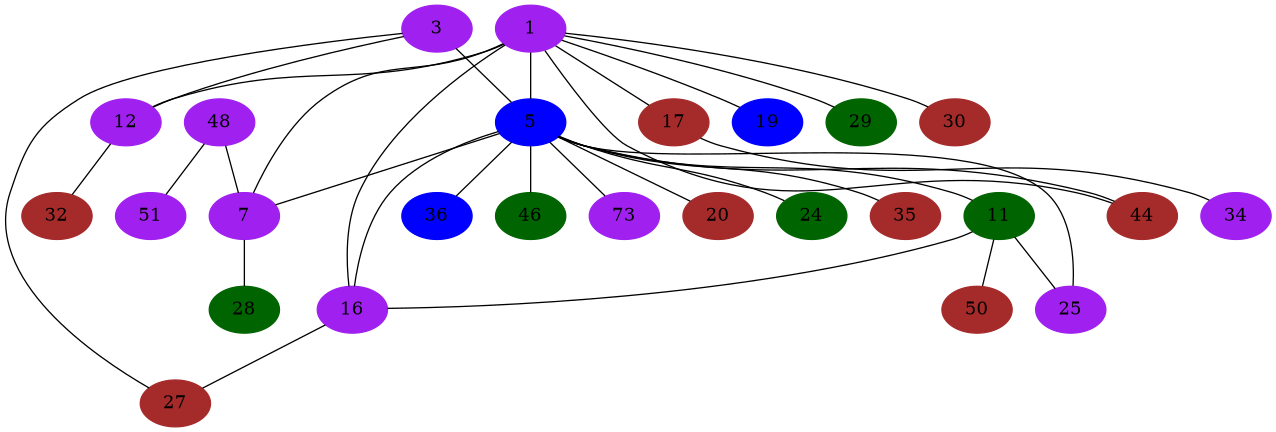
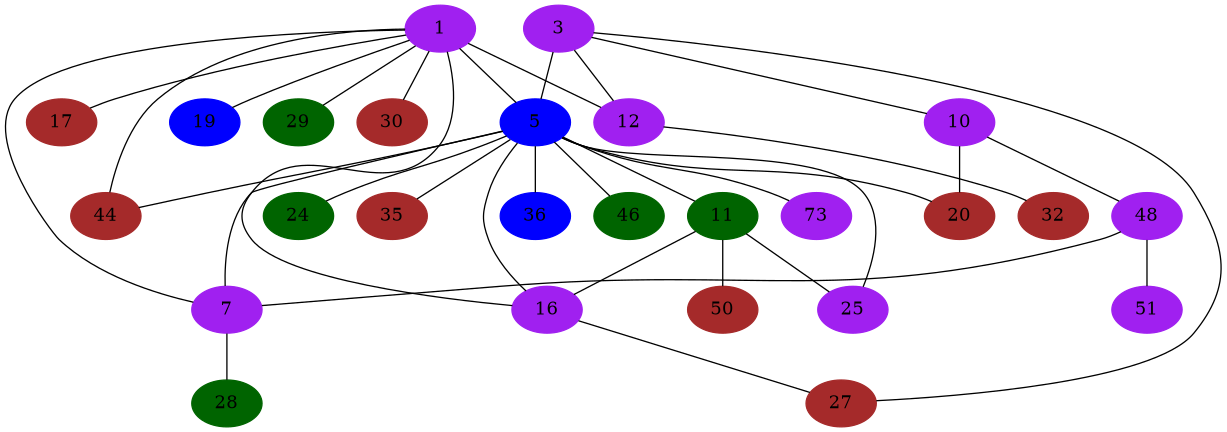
node "10": added
node "34": removed
